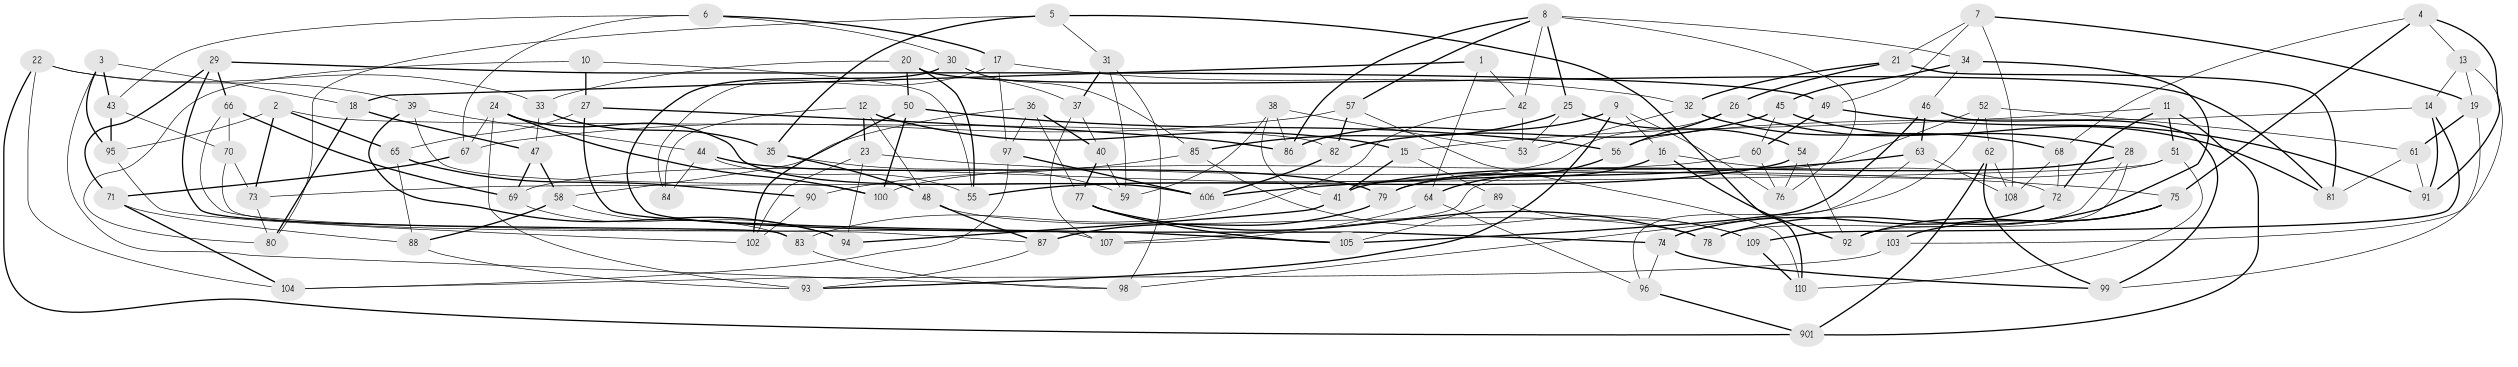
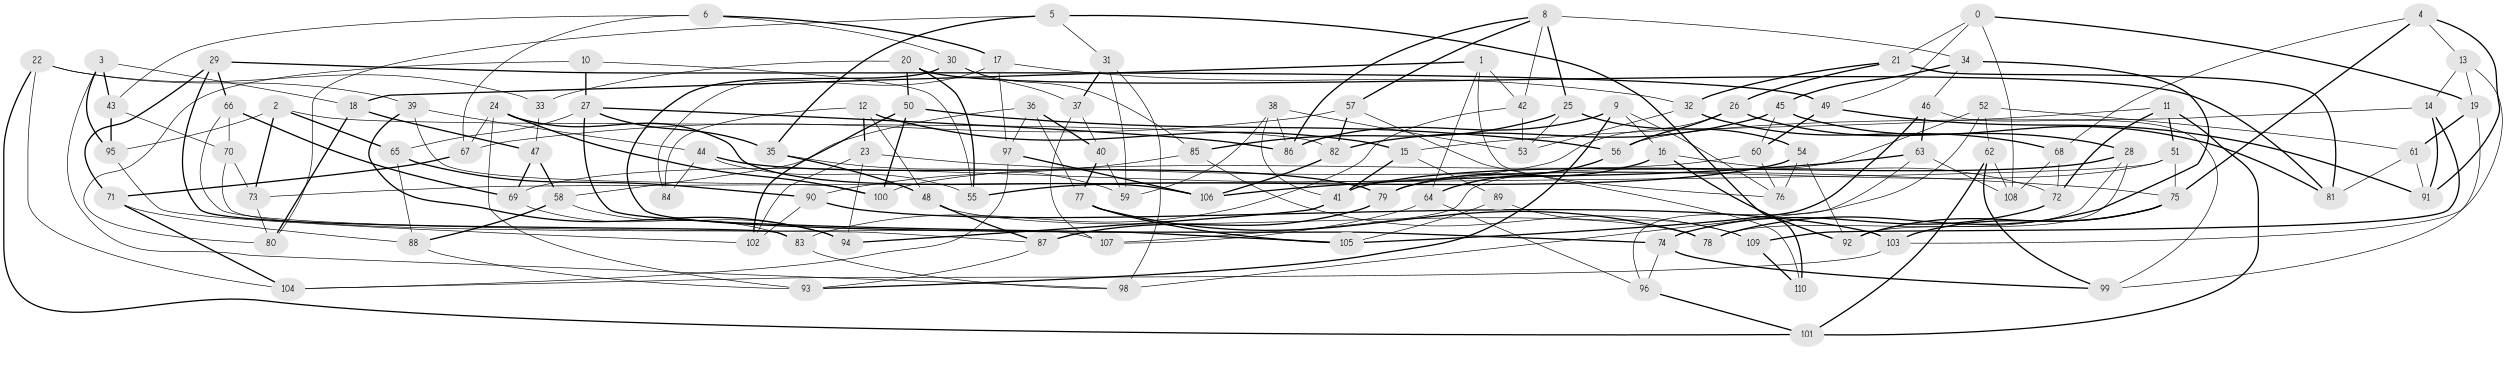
node "7": label "7" -> "0"
edge "8" -- "76": now "1" -- "76"
edge "33" -- "35": now "27" -- "35"
edge "46" -- "99": style bold -> solid
node "606": label "606" -> "106"
edge "90" -- "103": added
edge "51" -- "110": now "51" -- "75"
node "901": label "901" -> "101"
